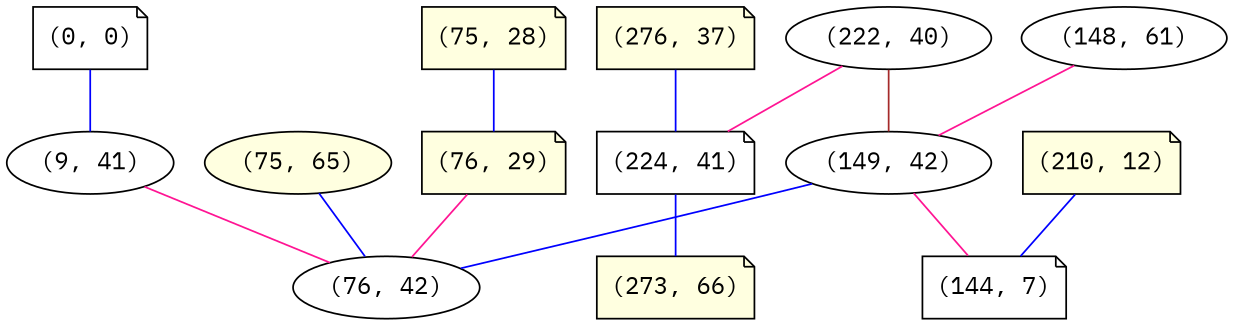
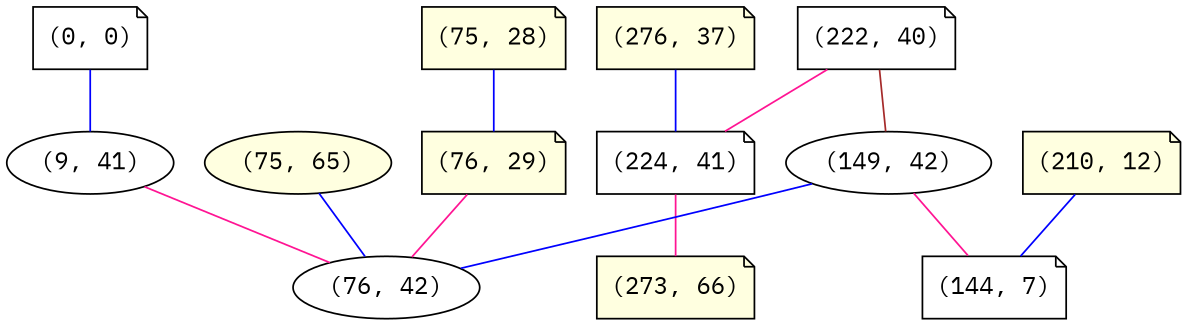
node "(222, 40)": shape ellipse -> note
node "(148, 61)": removed
edge "(224, 41)" -- "(273, 66)": color blue -> deeppink
